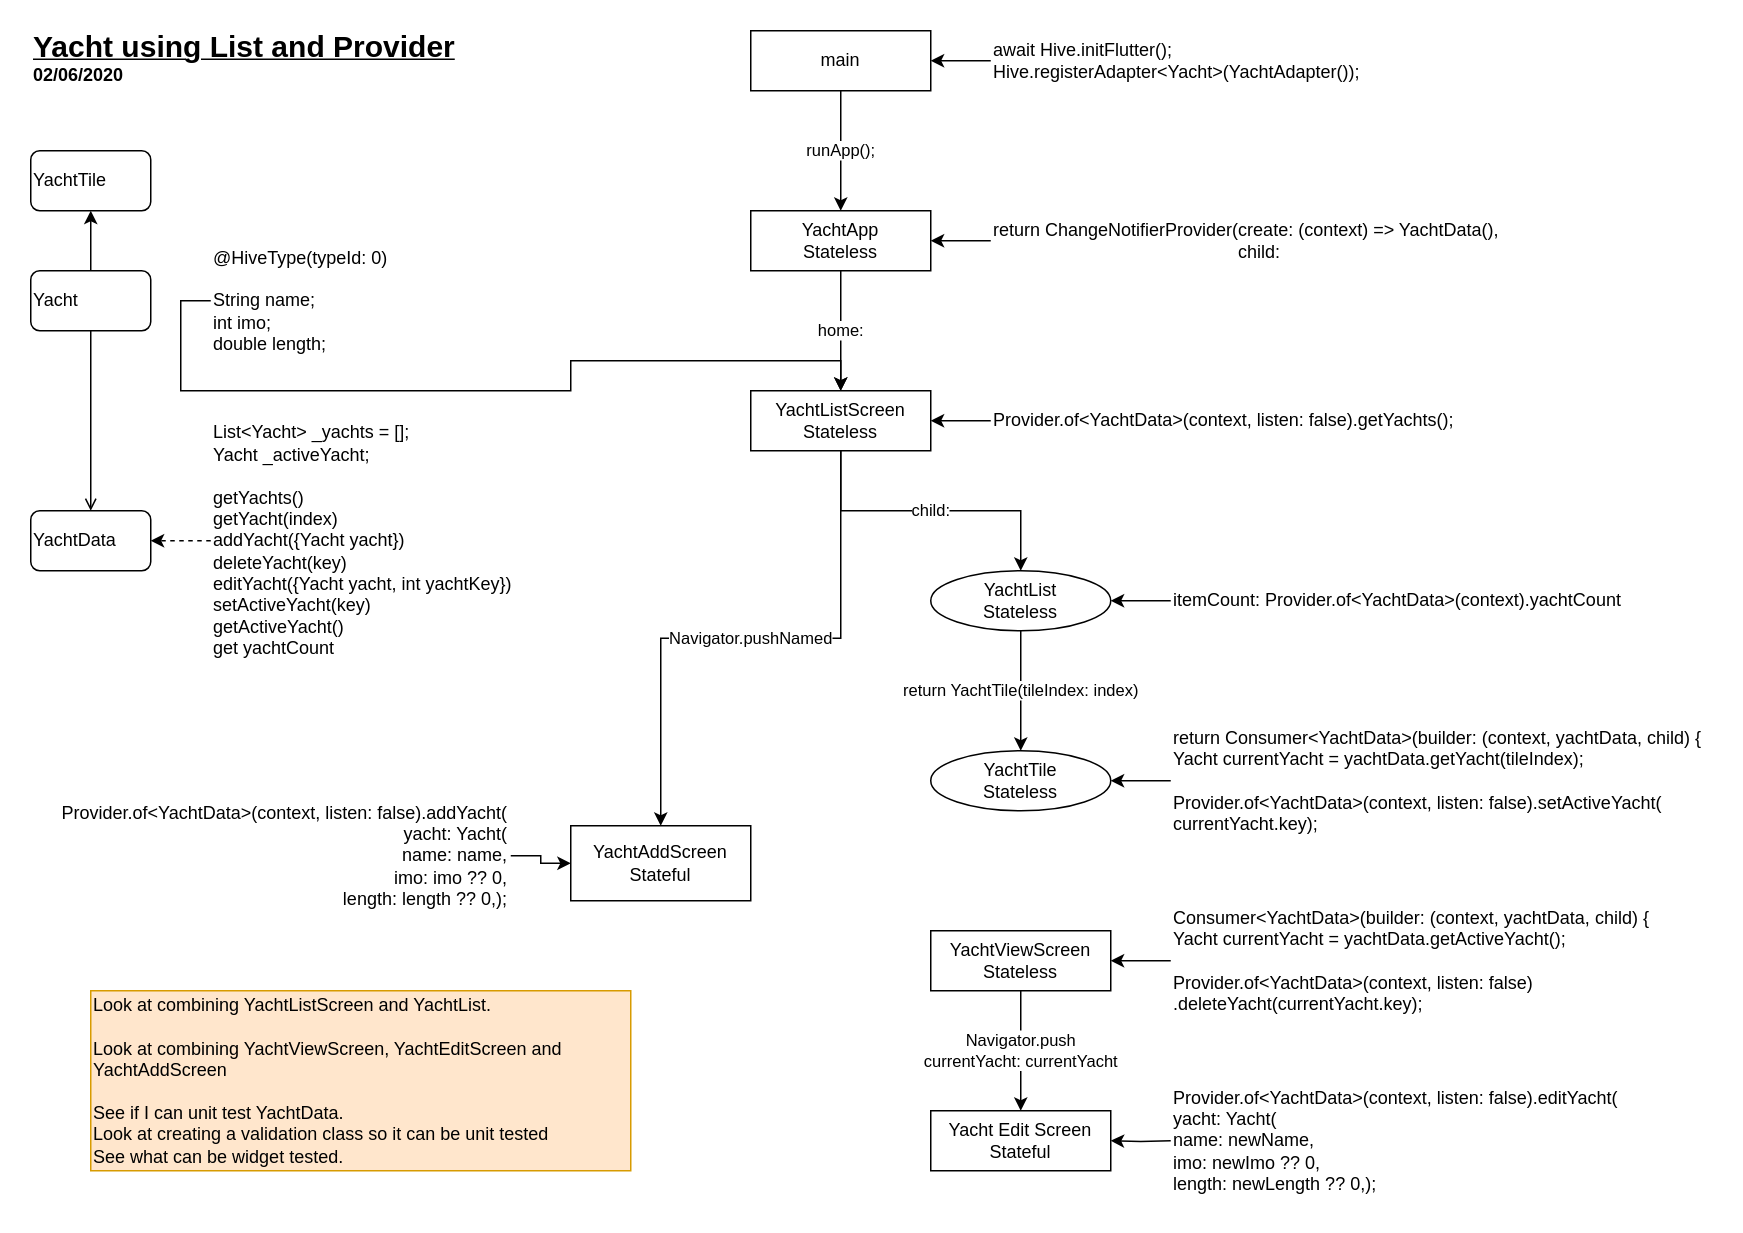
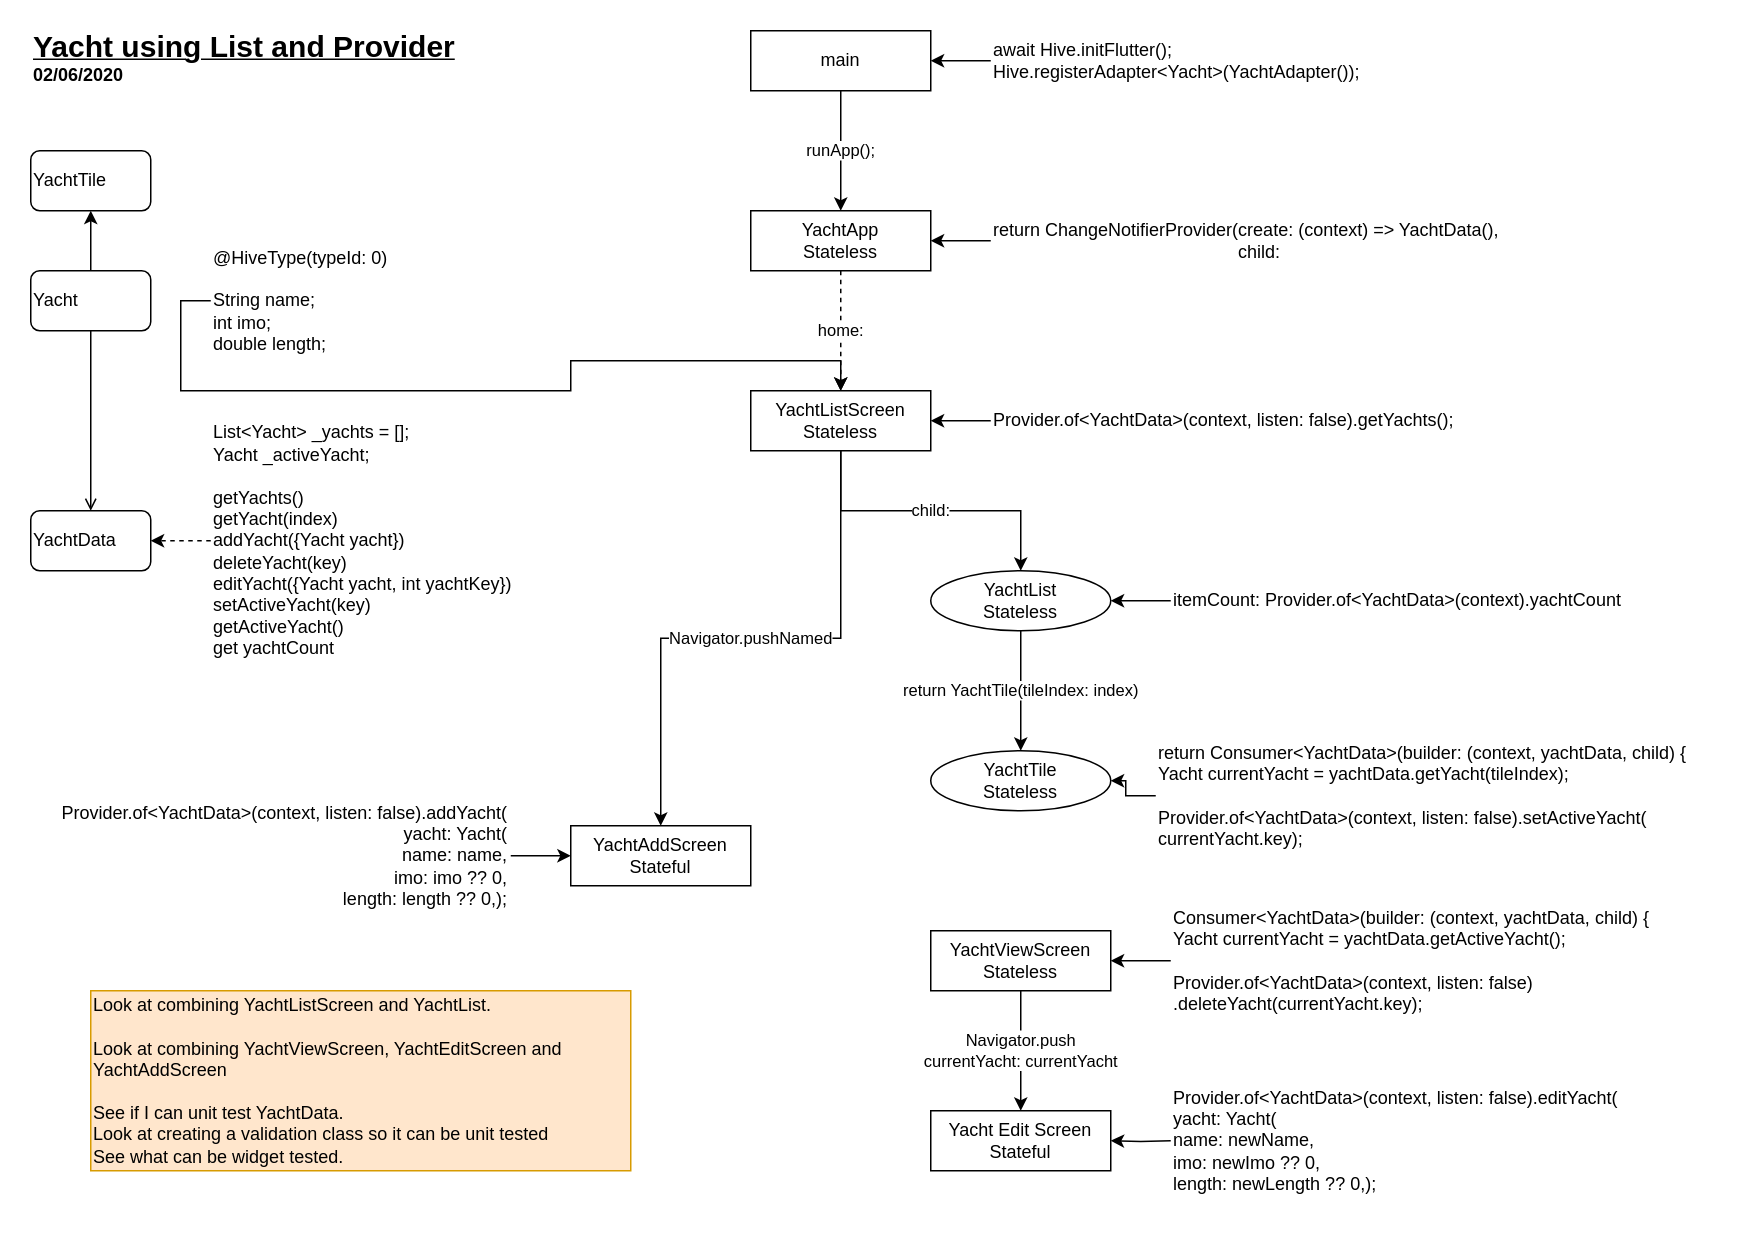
edge "YachtApp Stateless" -> "YachtListScreen Stateless": style solid -> dashed
node "return Consumer<YachtData>(builder: (context, yachtData, child) { Yacht currentYacht = yachtData.getYacht(tileIndex); Provider.of<YachtData>(context, listen: false).setActiveYacht( currentYacht.key);": moved (1441, 781) -> (1426, 796)
node "YachtAddScreen Stateful": size 180x75 -> 180x60
